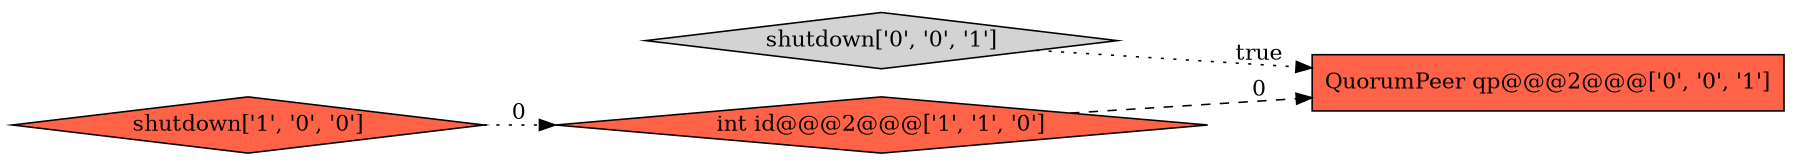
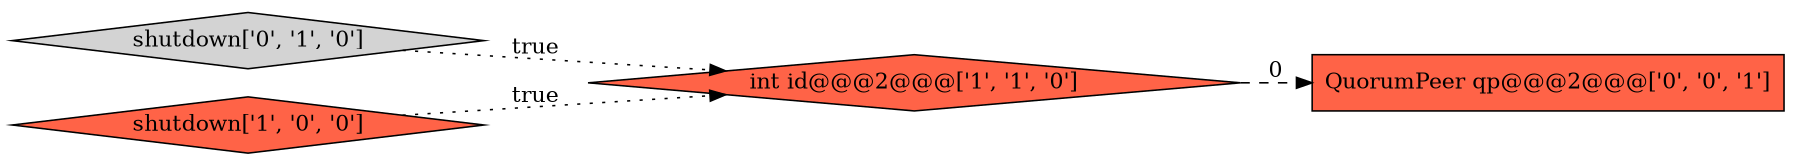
node "shutdown['0', '1', '0']": added
node "shutdown['0', '0', '1']": removed
edge "shutdown['1', '0', '0']" -> "int id@@@2@@@['1', '1', '0']": label "0" -> "true"
